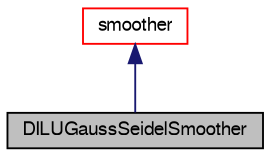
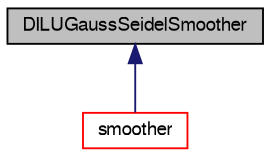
edge "DILUGaussSeidelSmoother" -> "smoother": reversed
